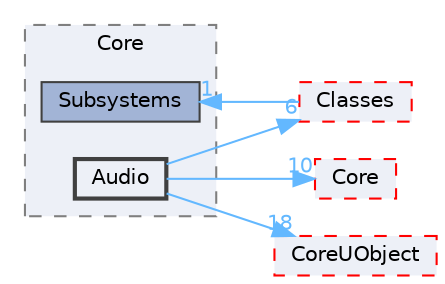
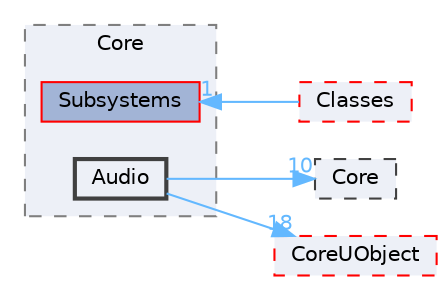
node "Subsystems": color grey25 -> red
edge "Audio" -> "Classes": removed
node "Core": color red -> grey25
